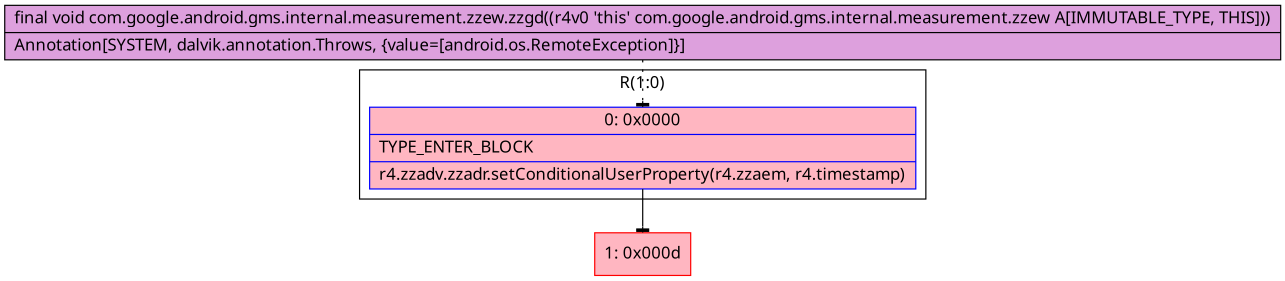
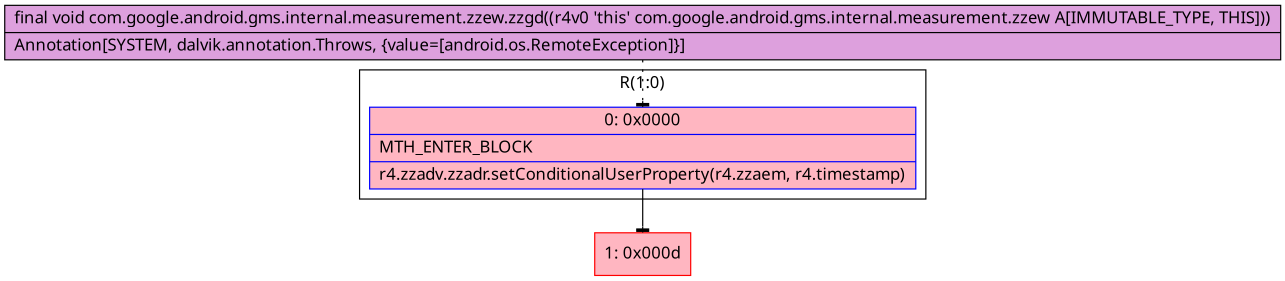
node "0: 0x0000": text "TYPE_ENTER_BLOCK" -> "MTH_ENTER_BLOCK"
